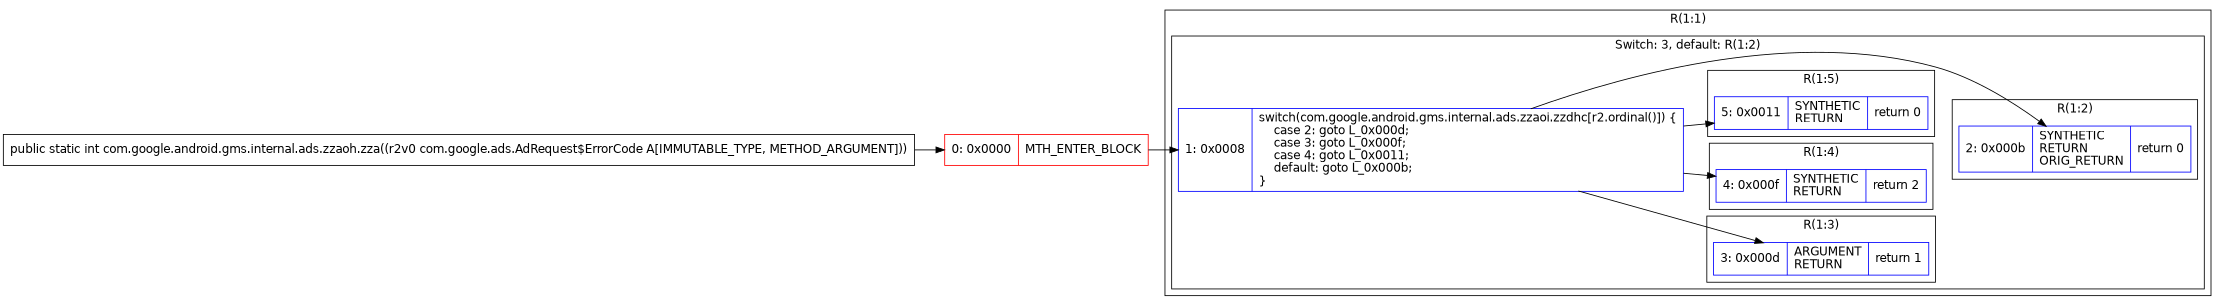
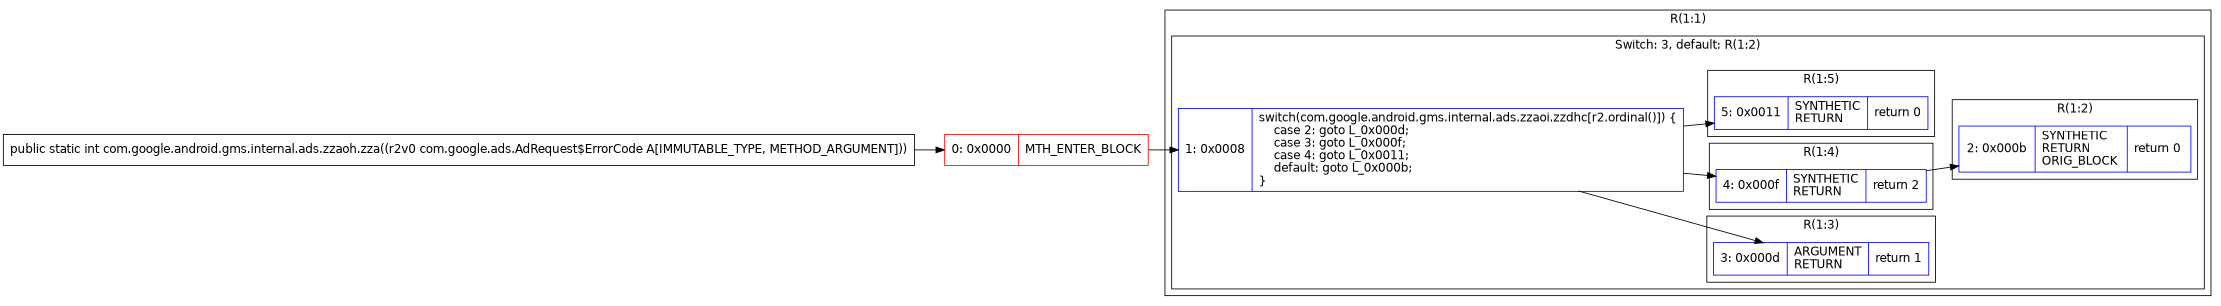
edge "1: 0x0008" -> "2: 0x000b": now "4: 0x000f" -> "2: 0x000b"
node "2: 0x000b": text "ORIG_RETURN" -> "ORIG_BLOCK"
